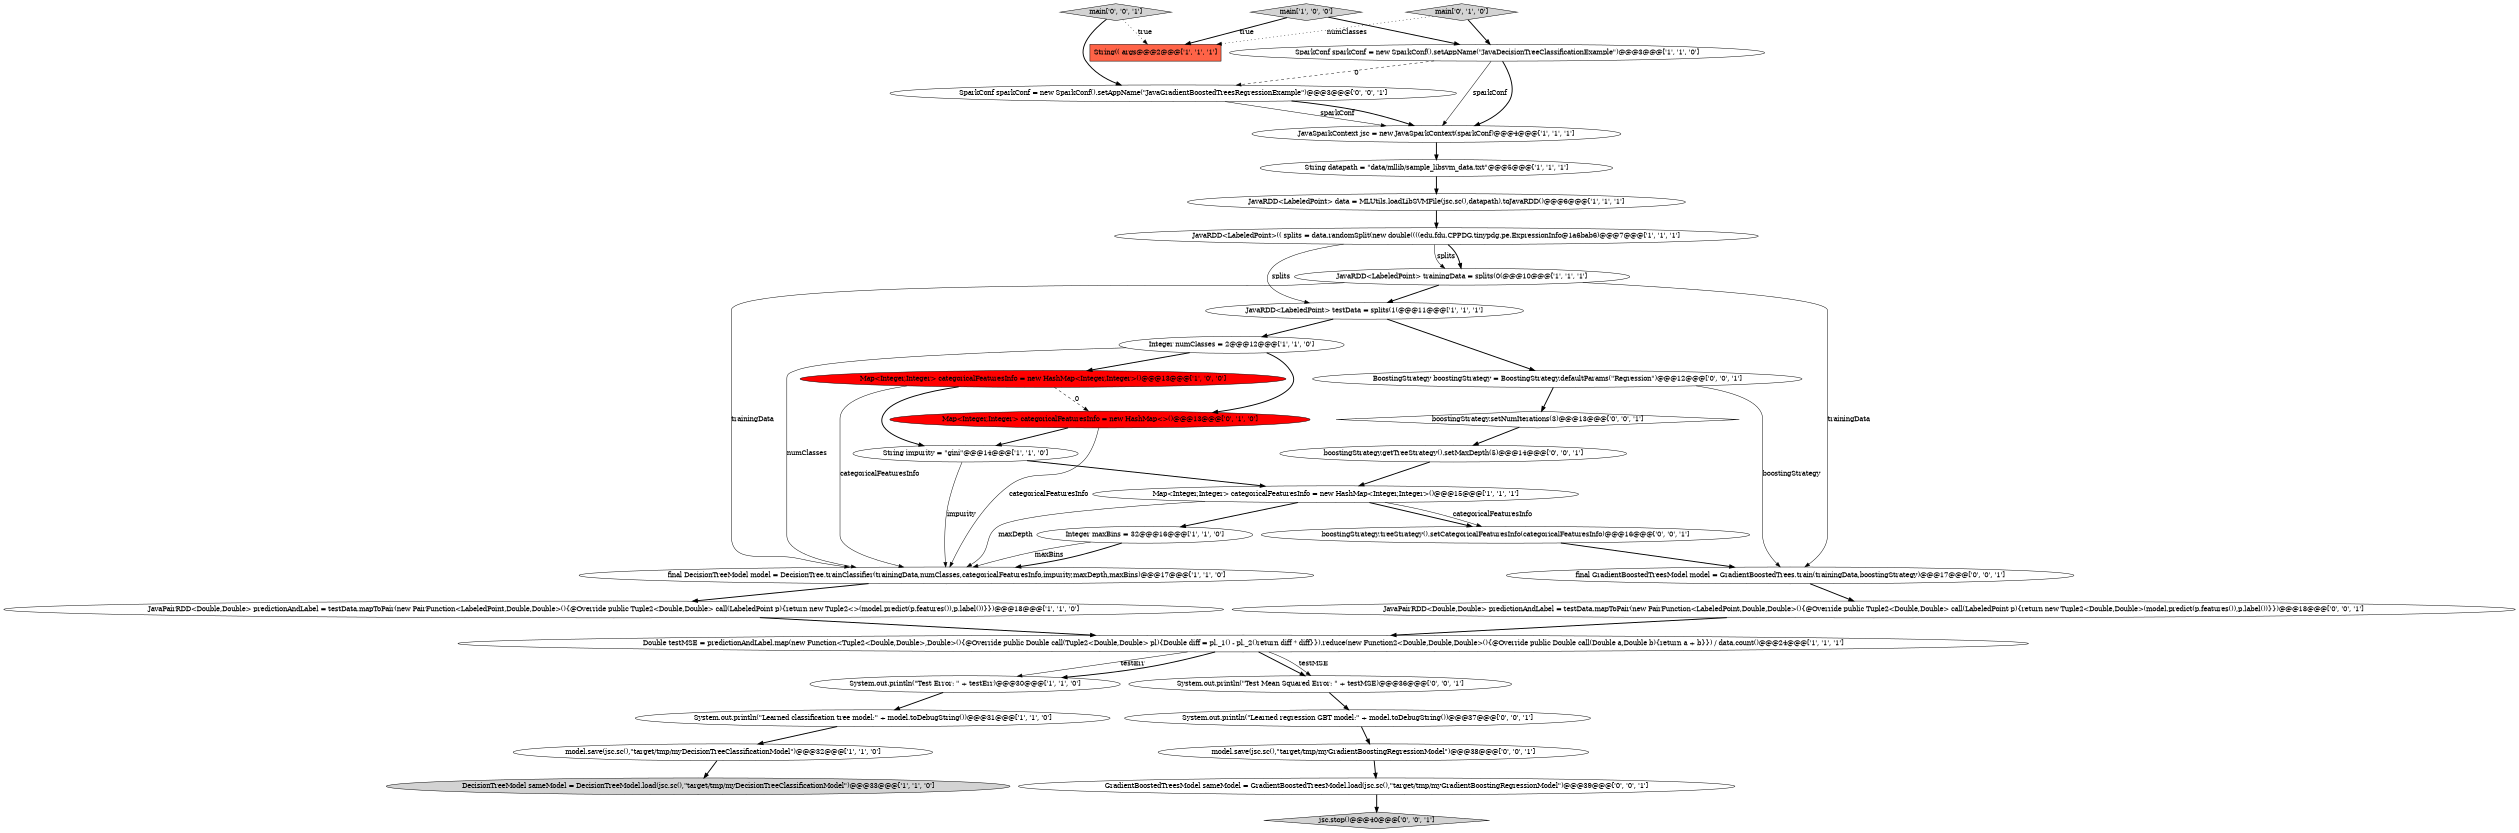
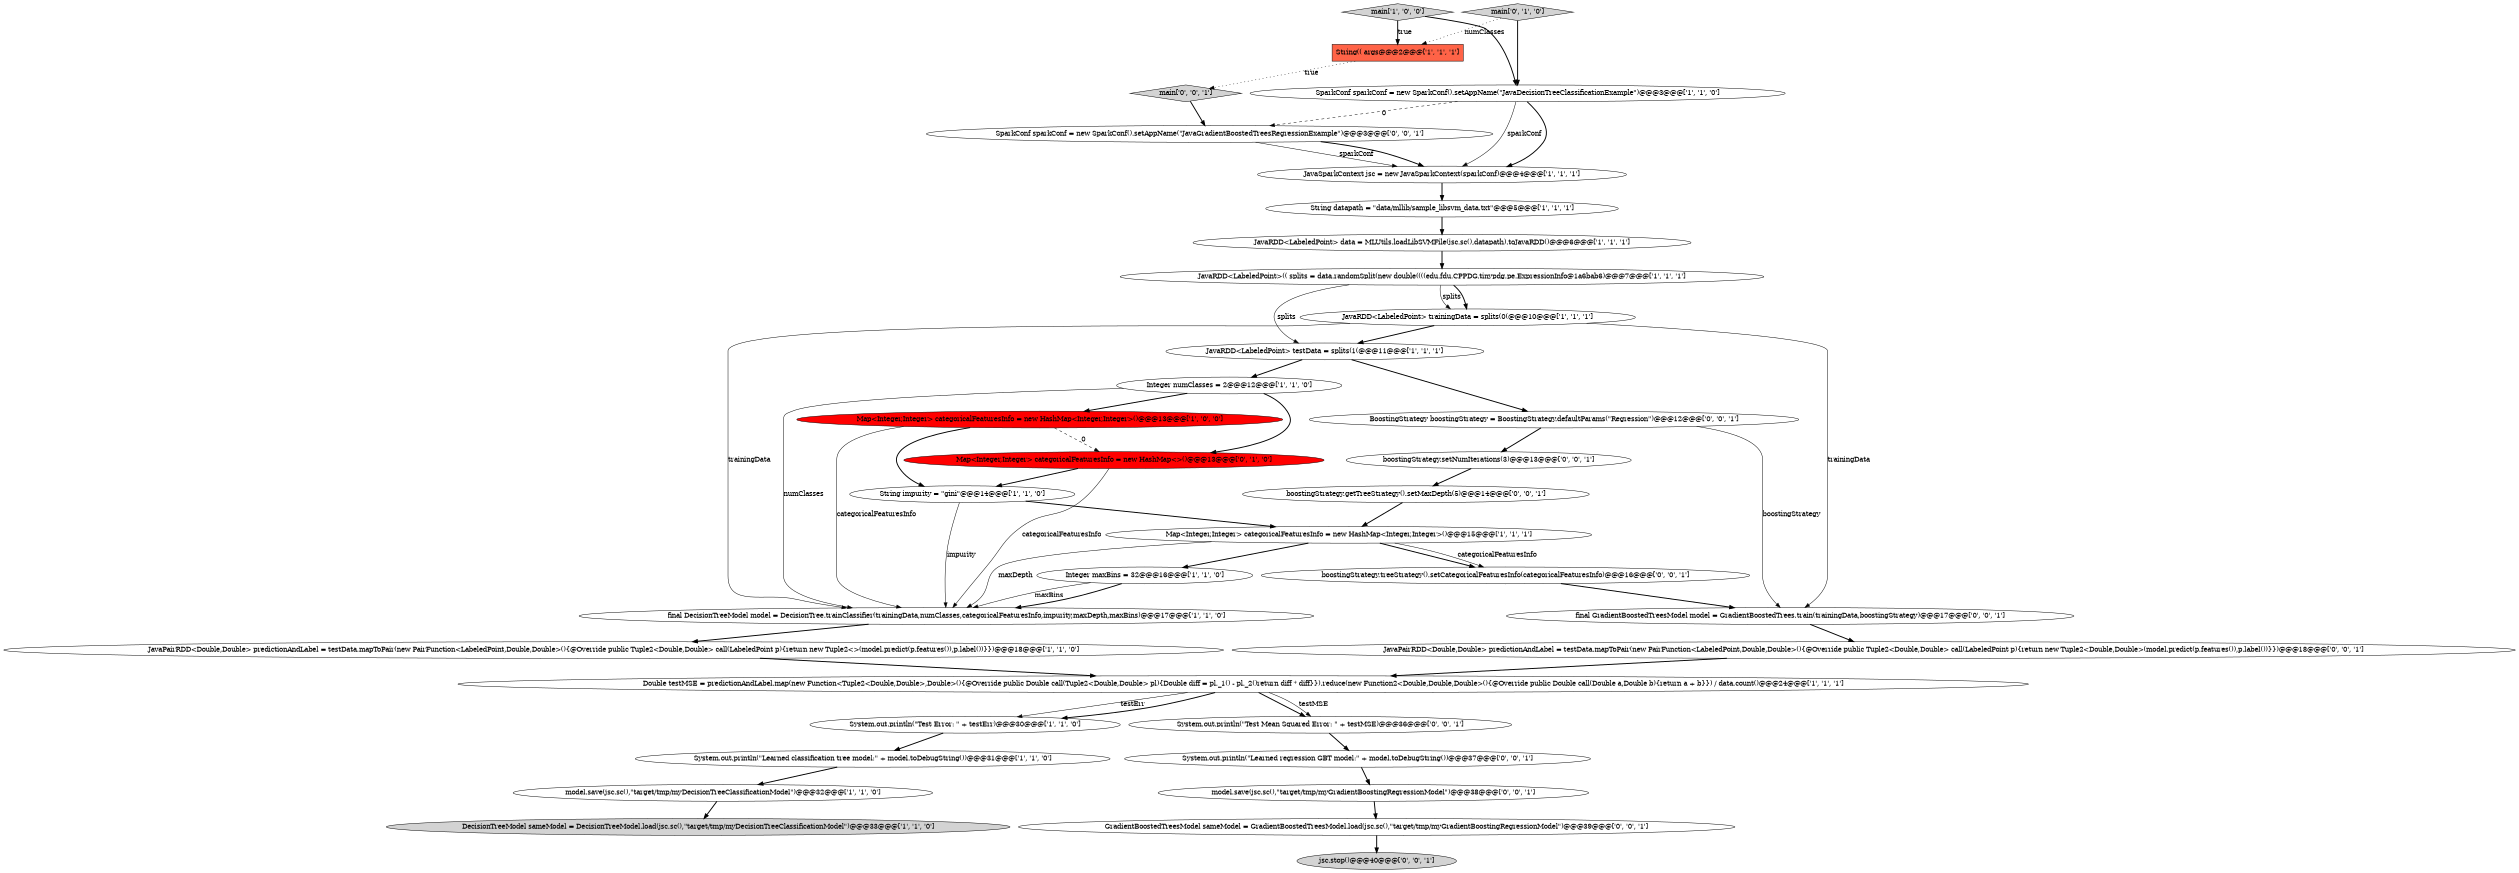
edge "main['0', '0', '1']" -> "String(( args@@@2@@@['1', '1', '1']": reversed
node "boostingStrategy.setNumIterations(3)@@@13@@@['0', '0', '1']": shape diamond -> ellipse
node "jsc.stop()@@@40@@@['0', '0', '1']": shape diamond -> ellipse
